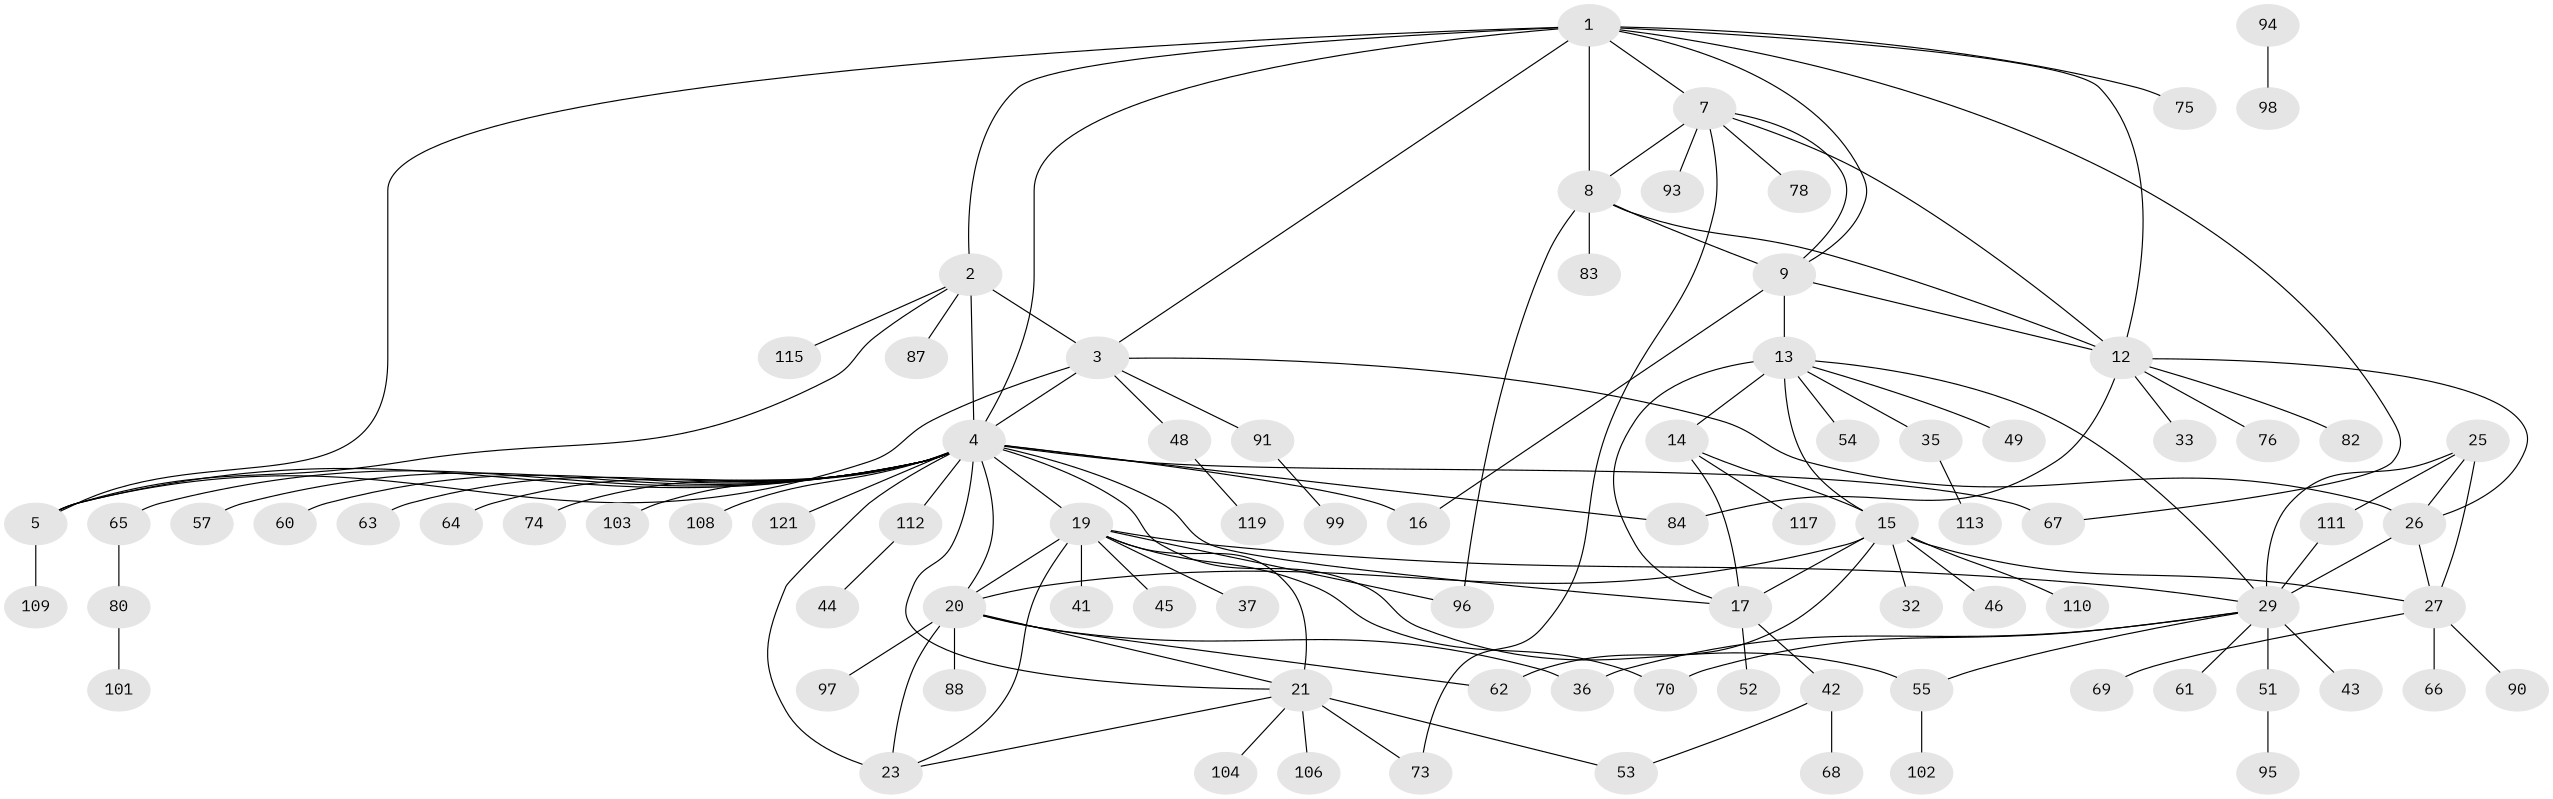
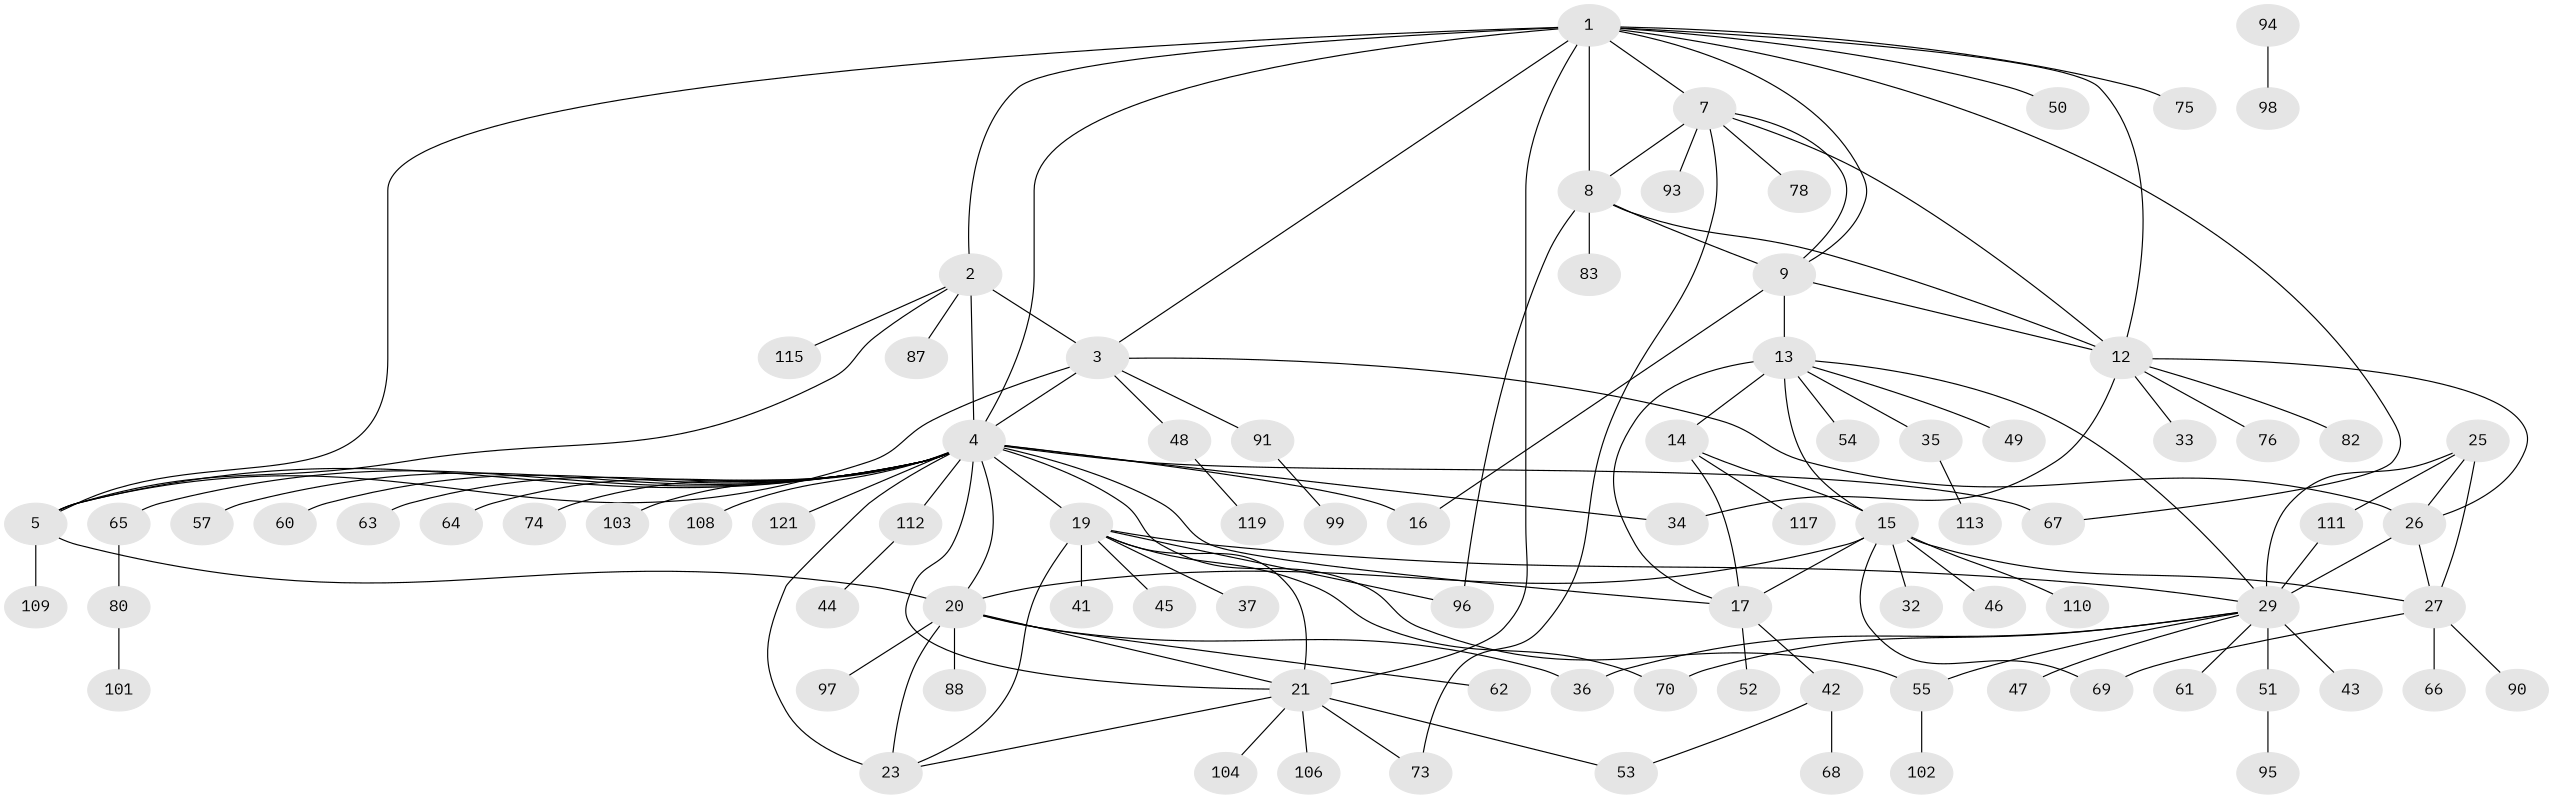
node "50": added
edge "1" -- "21": added
node "84": label "84" -> "34"
edge "19" -- "20": now "5" -- "20"
edge "15" -- "62": now "15" -- "69"
node "47": added
